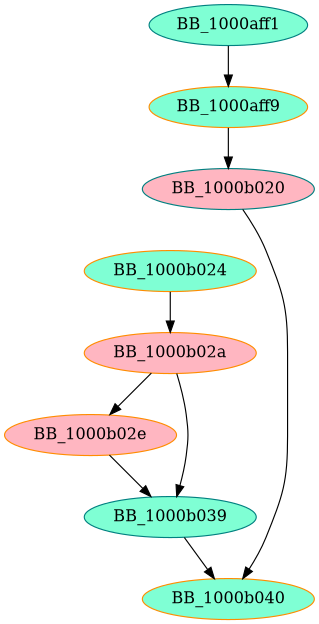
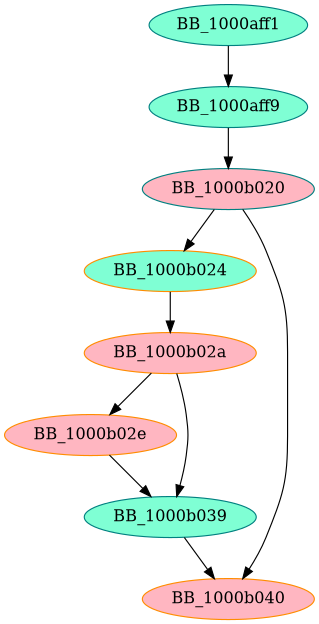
node "BB_1000aff9": color darkorange -> teal
edge "BB_1000b020" -> "BB_1000b024": added
node "BB_1000b040": fillcolor aquamarine -> lightpink
